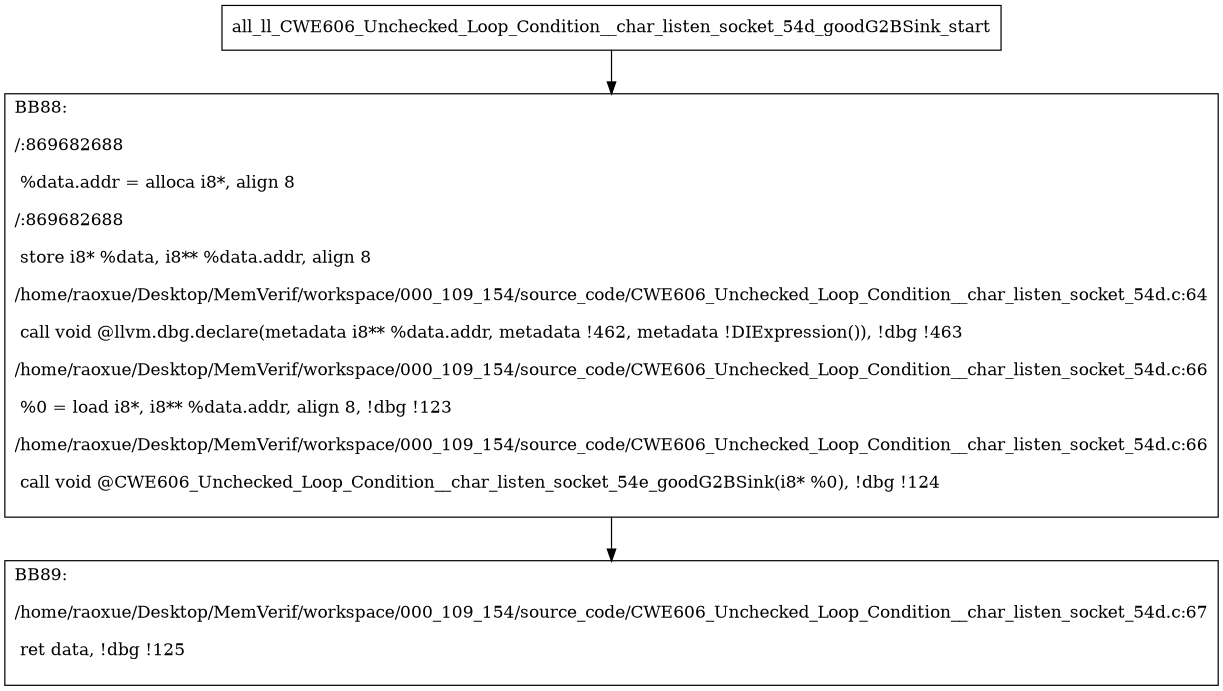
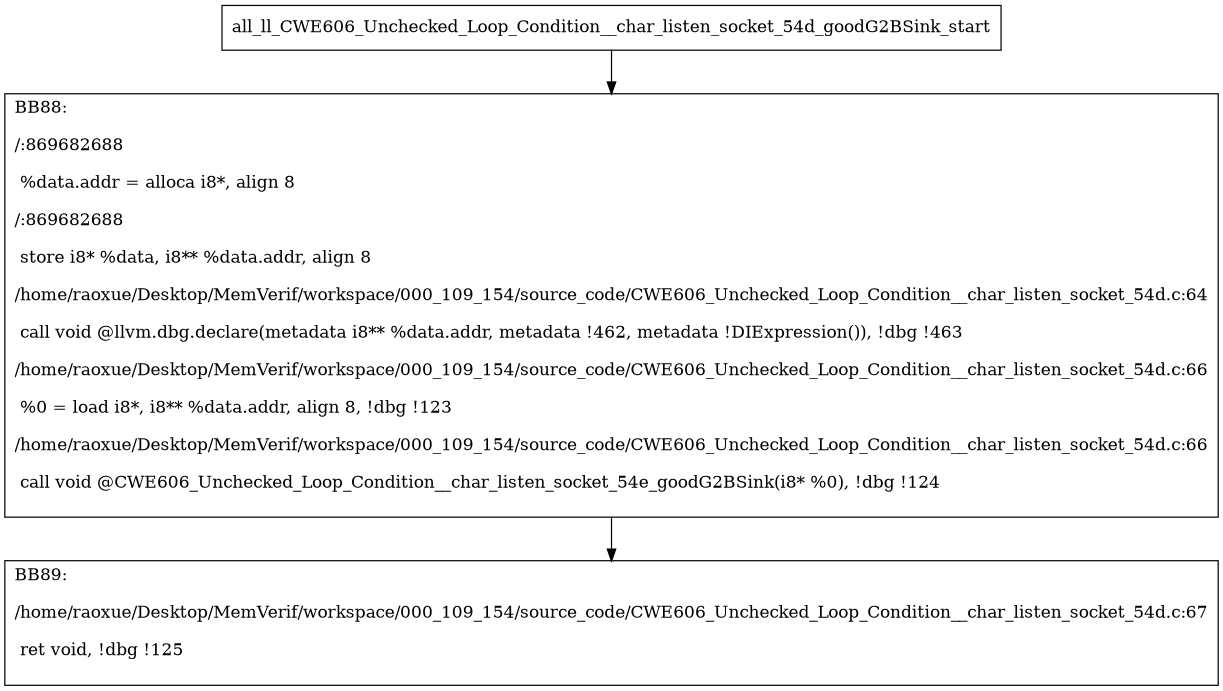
node "BB89:": text "ret data, !dbg !125" -> "ret void, !dbg !125"
